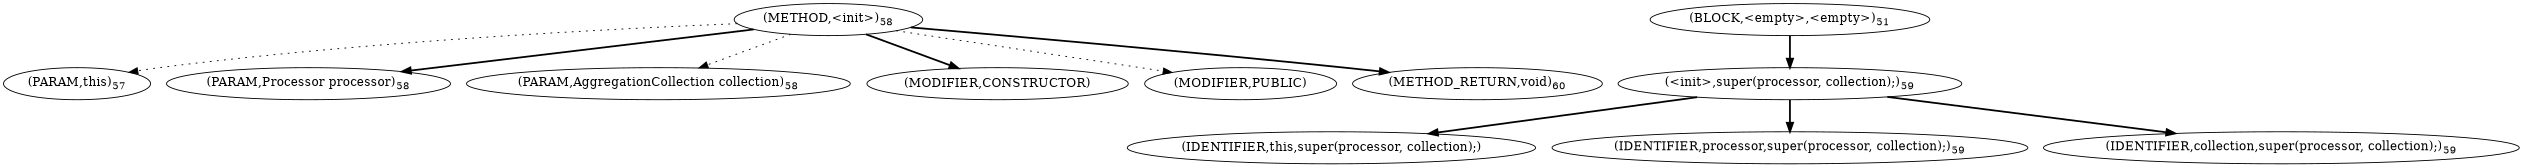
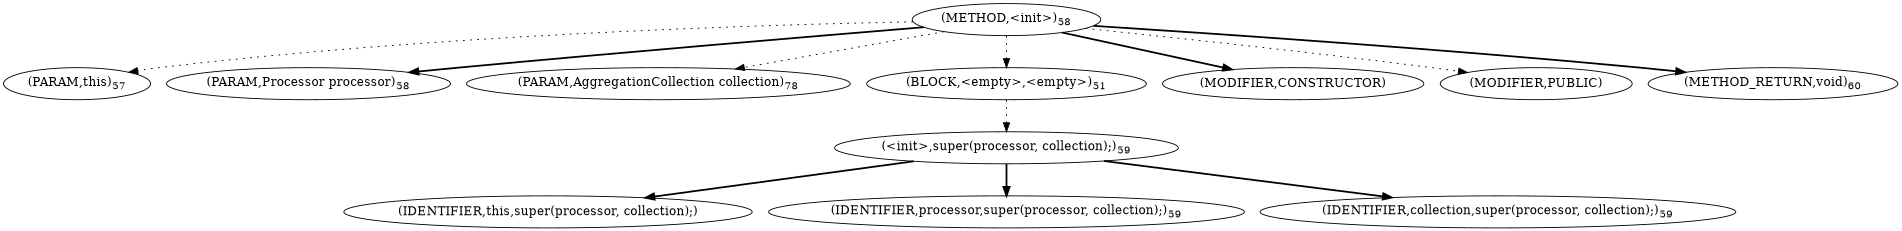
edge "(METHOD,<init>)" -> "(BLOCK,<empty>,<empty>)": added
edge "(BLOCK,<empty>,<empty>)" -> "(<init>,super(processor, collection);)": style bold -> dotted
node "(PARAM,AggregationCollection collection)": text "58" -> "78"
